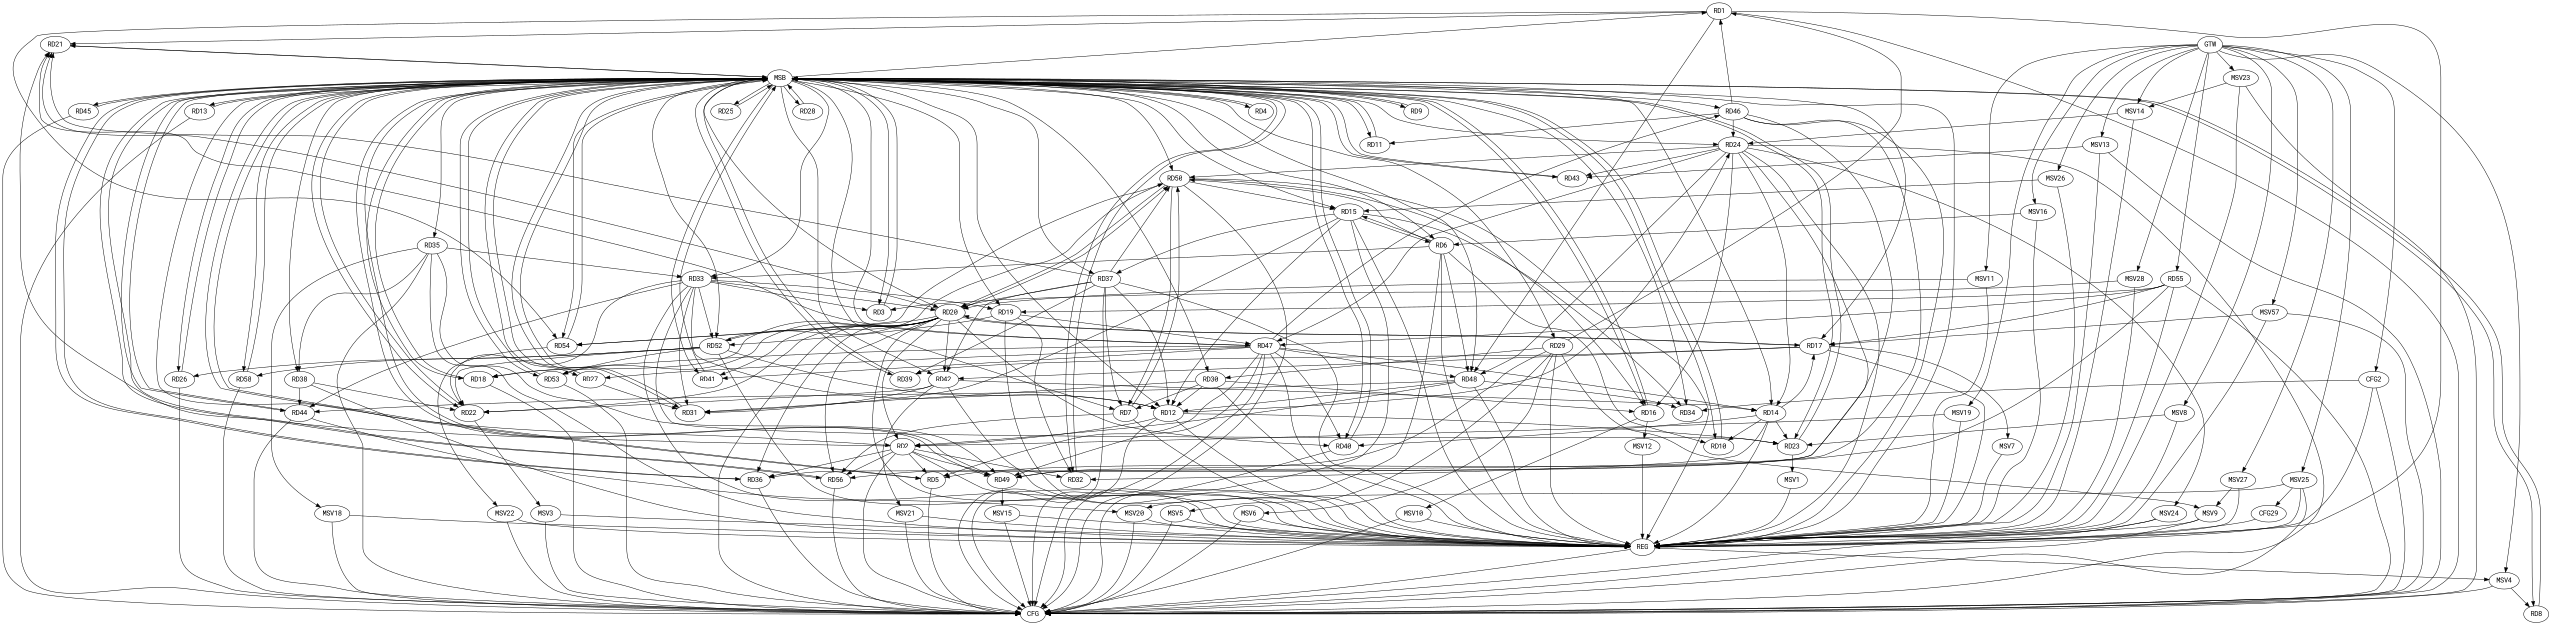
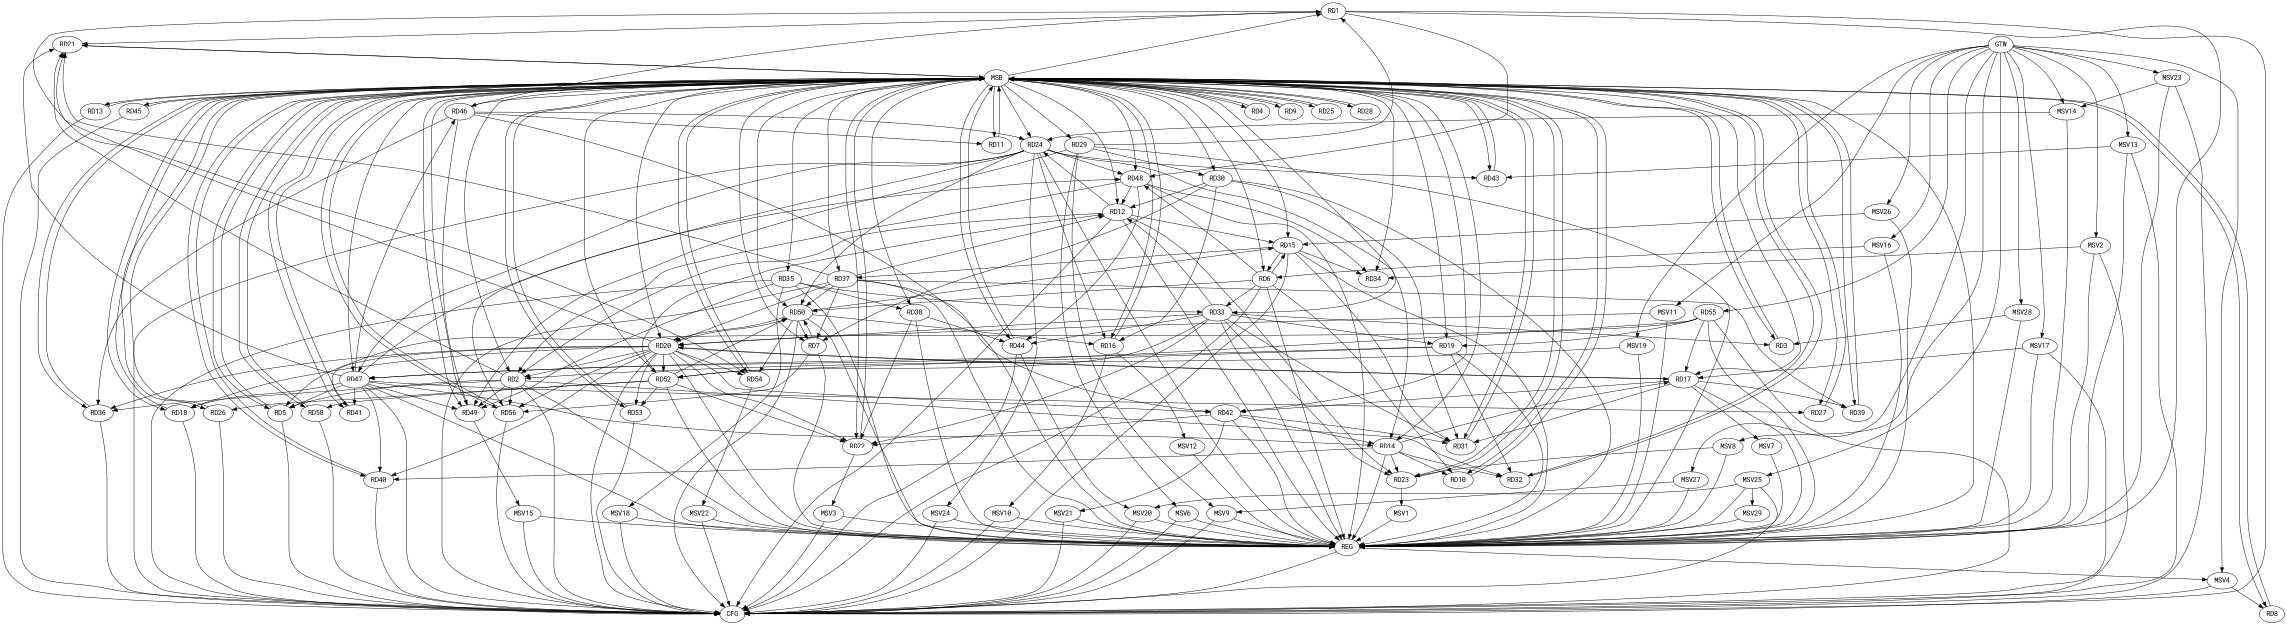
edge "RD15" -> "RD12": reversed
node "MSV57": label "MSV57" -> "MSV17"
node "CFG2": label "CFG2" -> "MSV2"
edge "RD27" -> "RD31": now "RD17" -> "RD31"
node "MSV5": removed
node "CFG29": label "CFG29" -> "MSV29"
